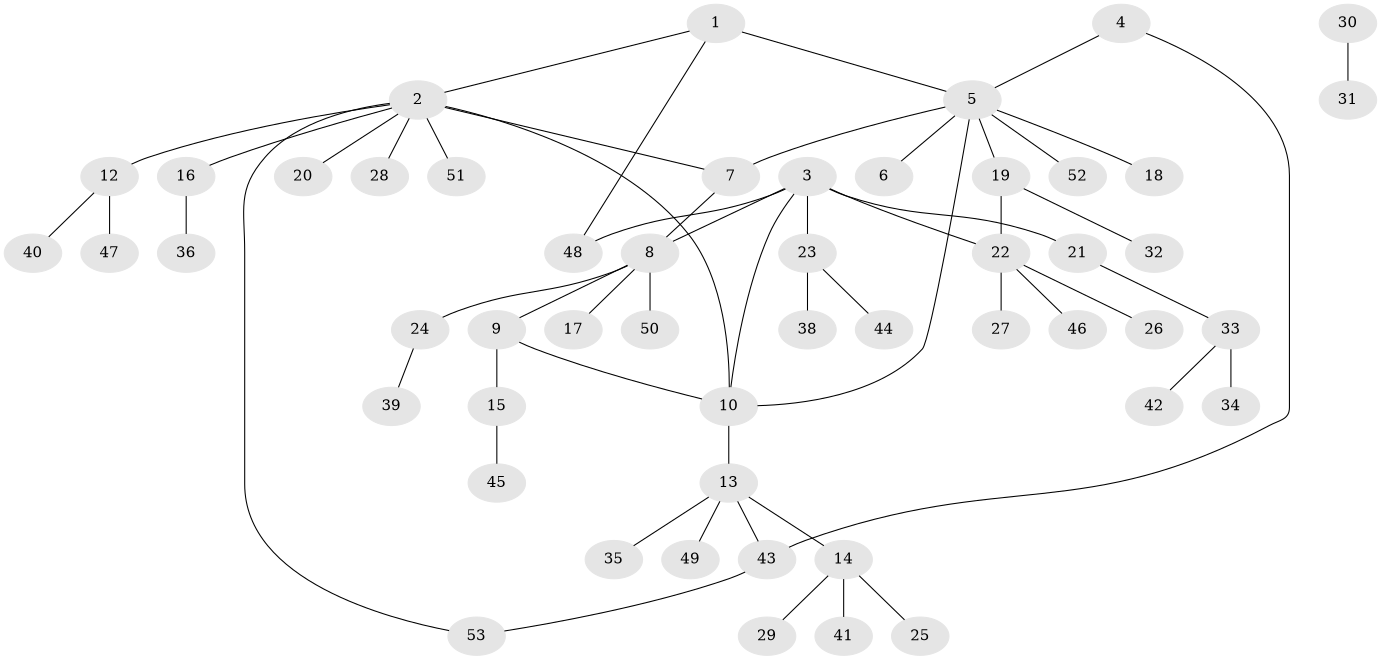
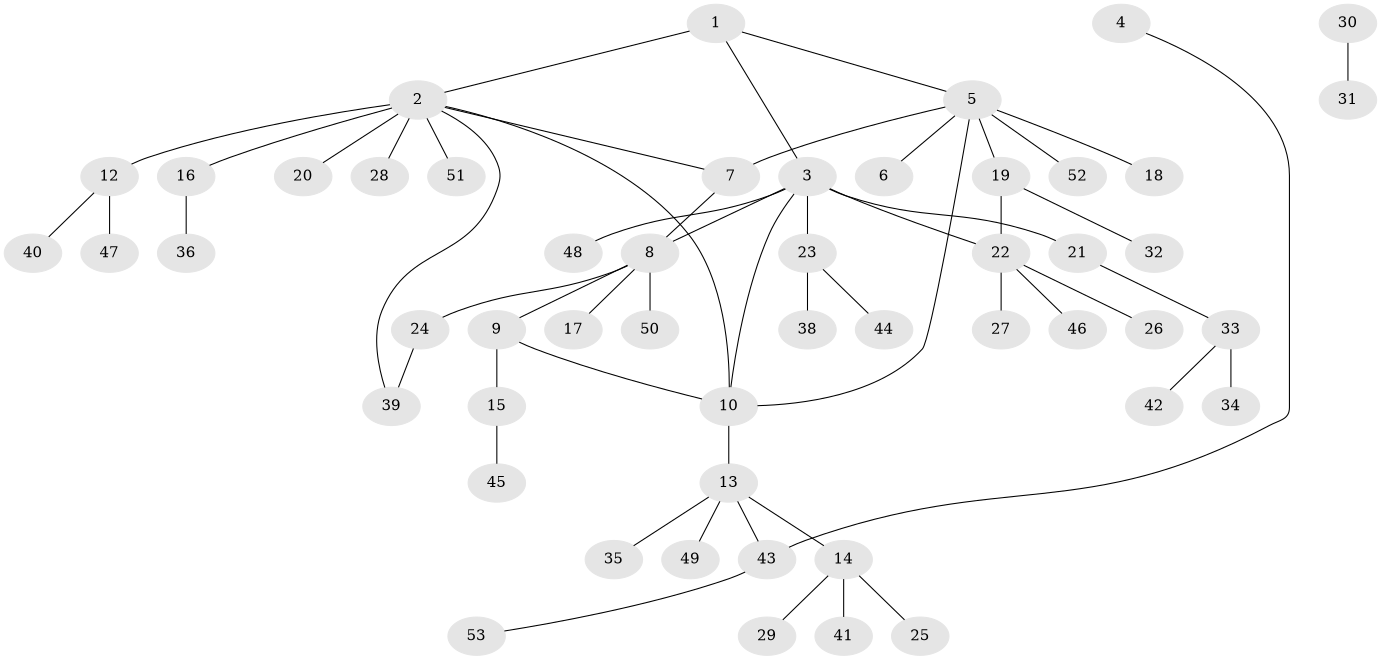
edge "4" -- "5": removed
edge "1" -- "48": now "1" -- "3"
edge "2" -- "53": now "2" -- "39"
